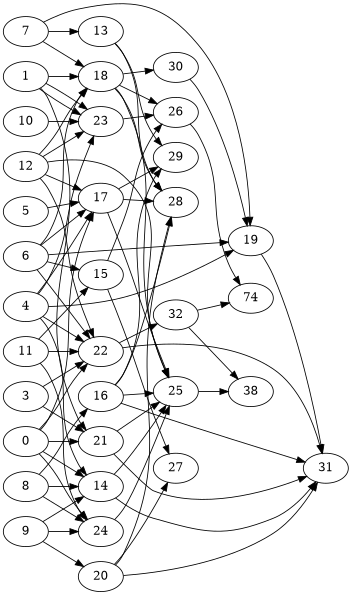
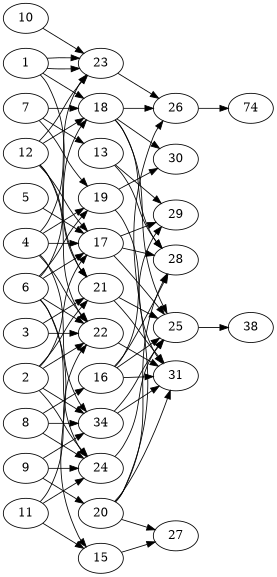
edge "30" -> "19": reversed
edge "15" -> "26": now "20" -> "26"
edge "12" -> "25": now "12" -> "21"
node "32": removed
edge "6" -> "24": added
node "0": label "0" -> "2"
node "14": label "14" -> "34"
